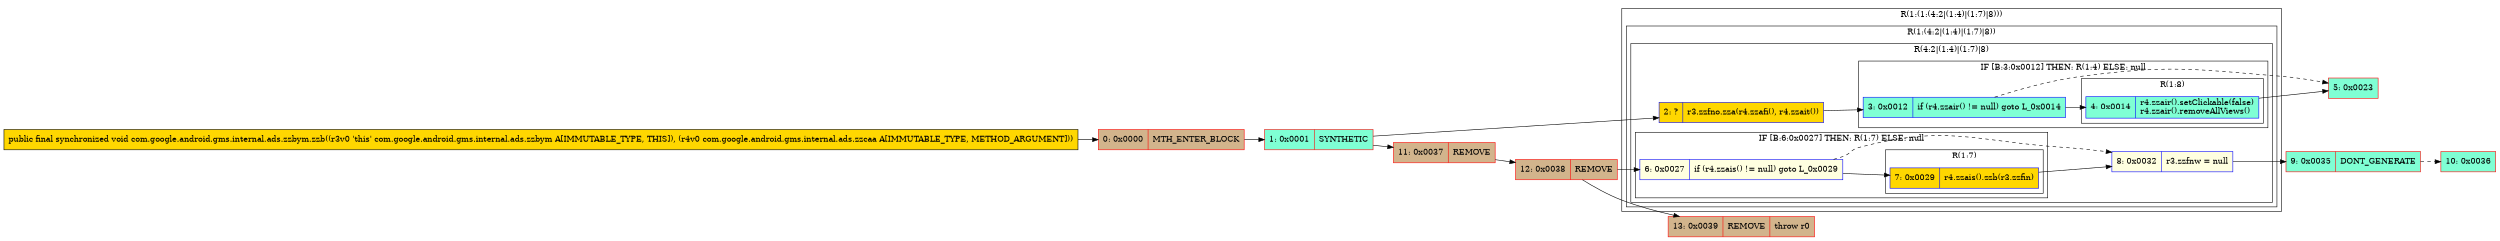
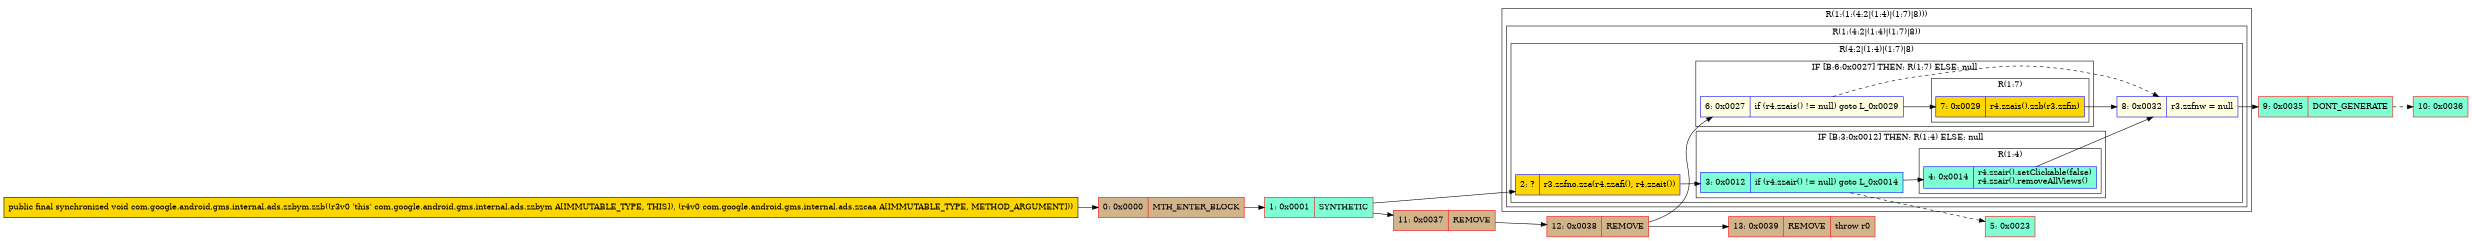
cluster "R(1:8)": label "R(1:8)" -> "R(1:4)"
edge "4: 0x0014" -> "5: 0x0023": now "4: 0x0014" -> "8: 0x0032"
